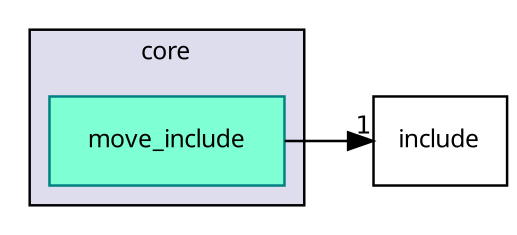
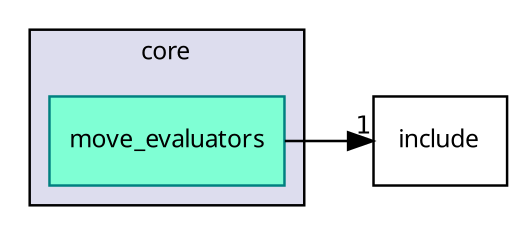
node "move_include": label "move_include" -> "move_evaluators"
